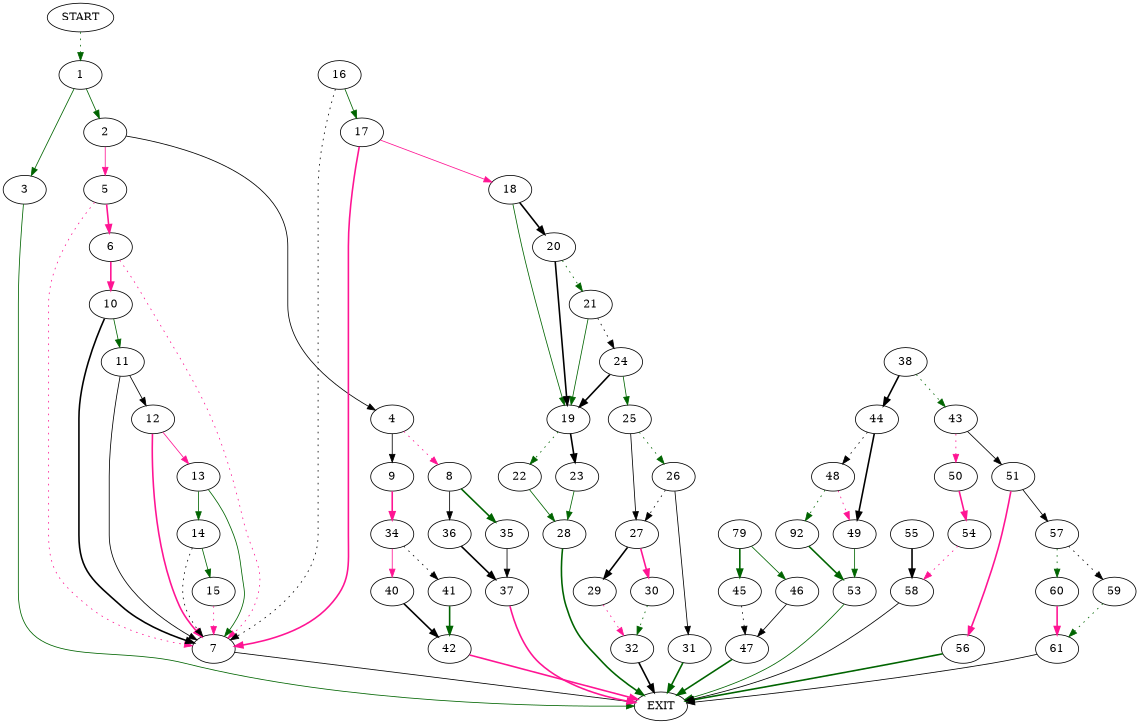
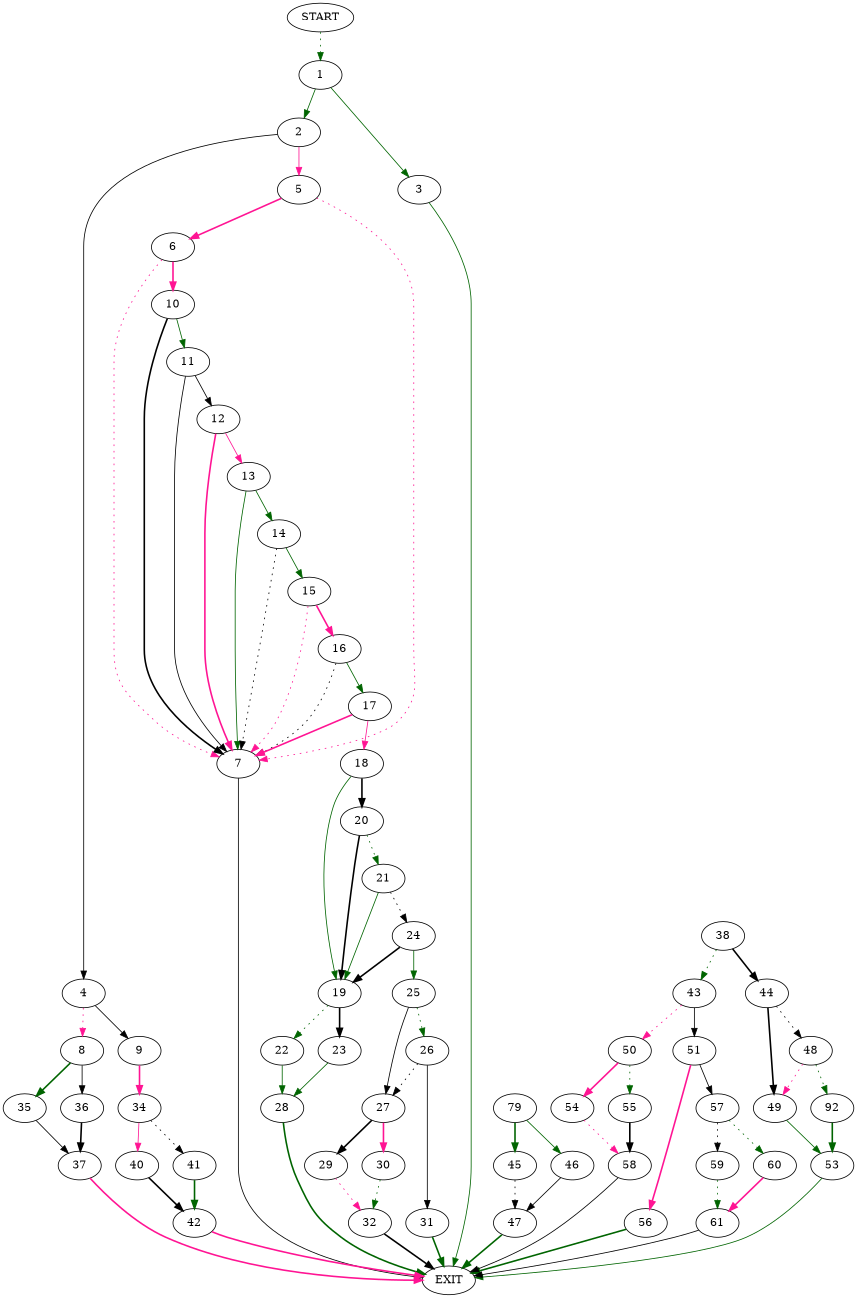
edge "15" -> "16": added
edge "50" -> "55": added
